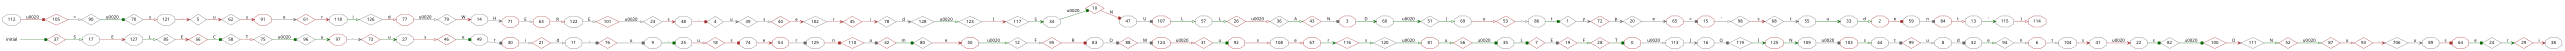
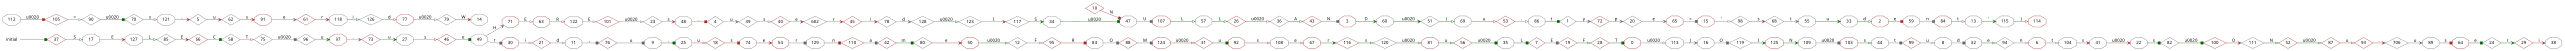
edge "34" -> "10": now "34" -> "47"
edge "14" -> "71": now "49" -> "71"
node "102": label "102" -> "602"
edge "75" -> "96": color darkgreen -> gray40
